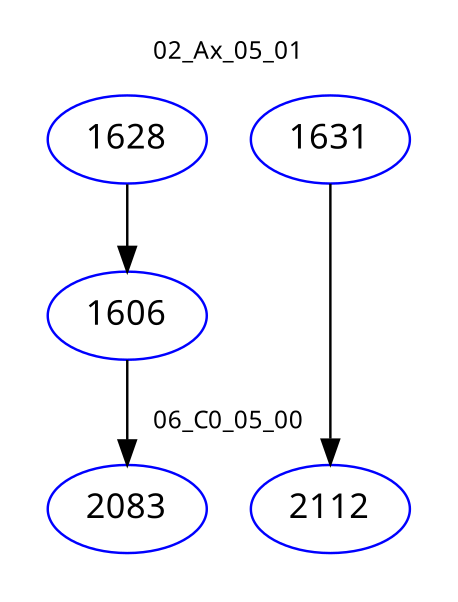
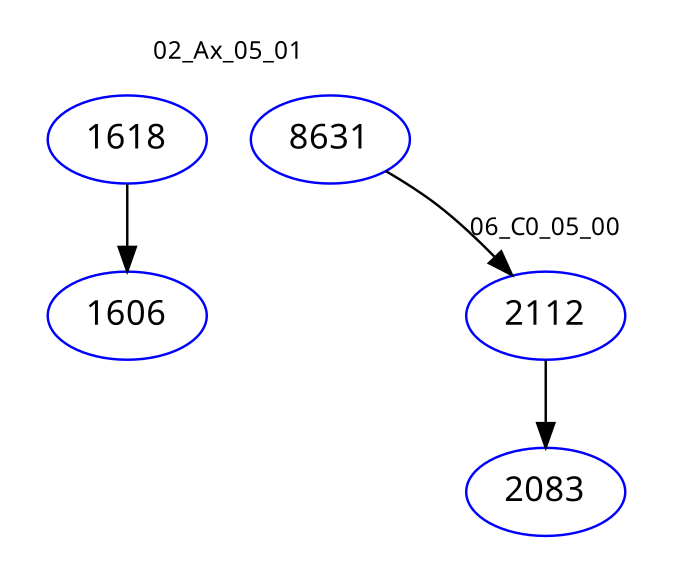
node "1628": label "1628" -> "1618"
node "1631": label "1631" -> "8631"
edge "1606" -> "2083": now "2112" -> "2083"
